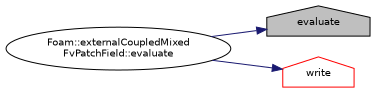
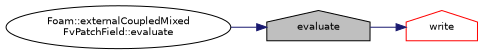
edge "Foam::externalCoupledMixed FvPatchField::evaluate" -> "write": now "evaluate" -> "write"
